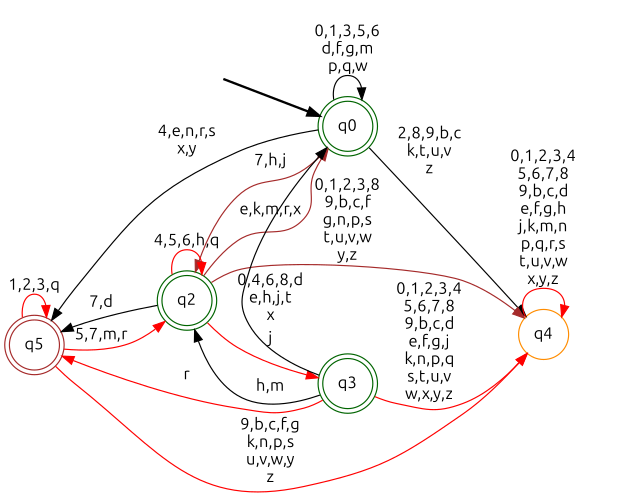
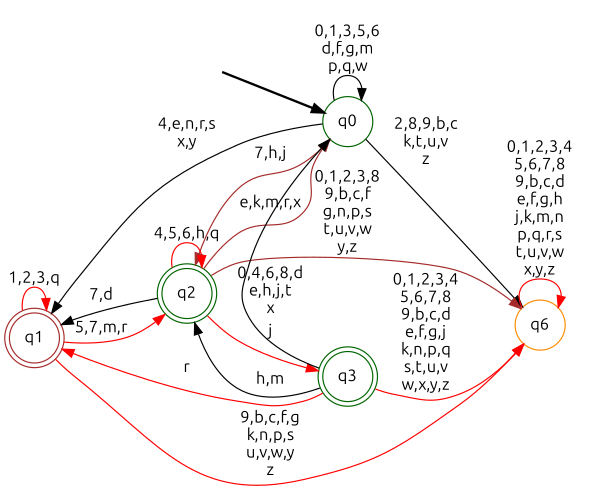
node "q0": shape doublecircle -> circle
node "q4": label "q4" -> "q6"
node "q5": label "q5" -> "q1"
